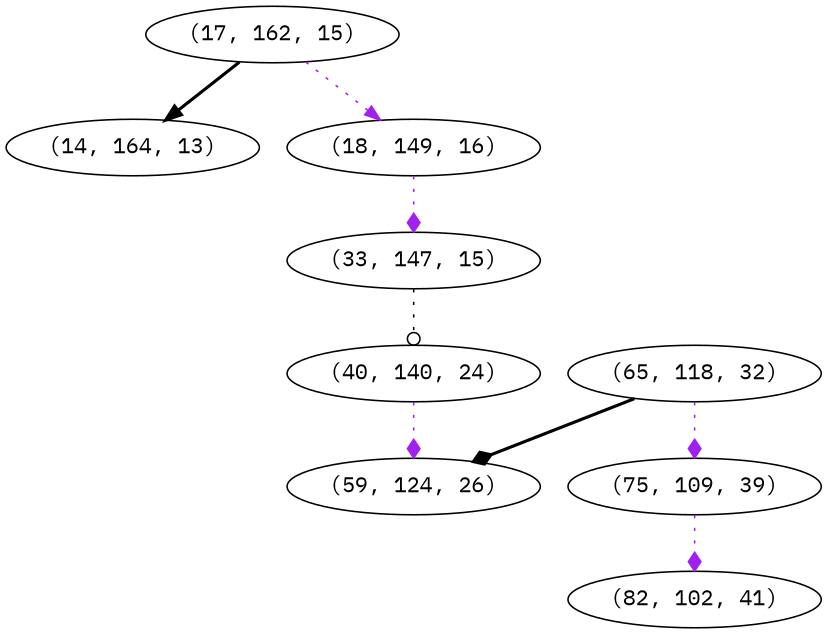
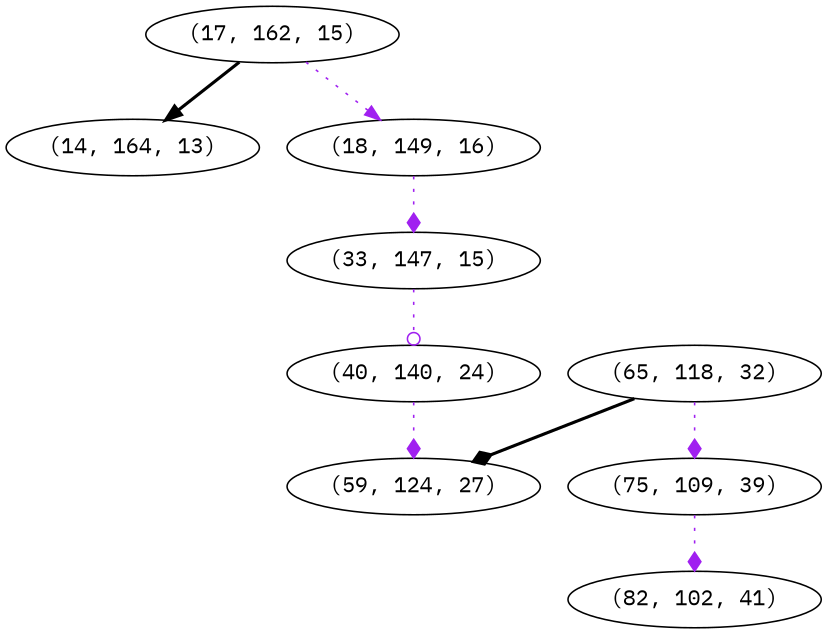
edge "(33, 147, 15)" -> "(40, 140, 24)": color black -> purple
node "(59, 124, 26)": label "(59, 124, 26)" -> "(59, 124, 27)"
